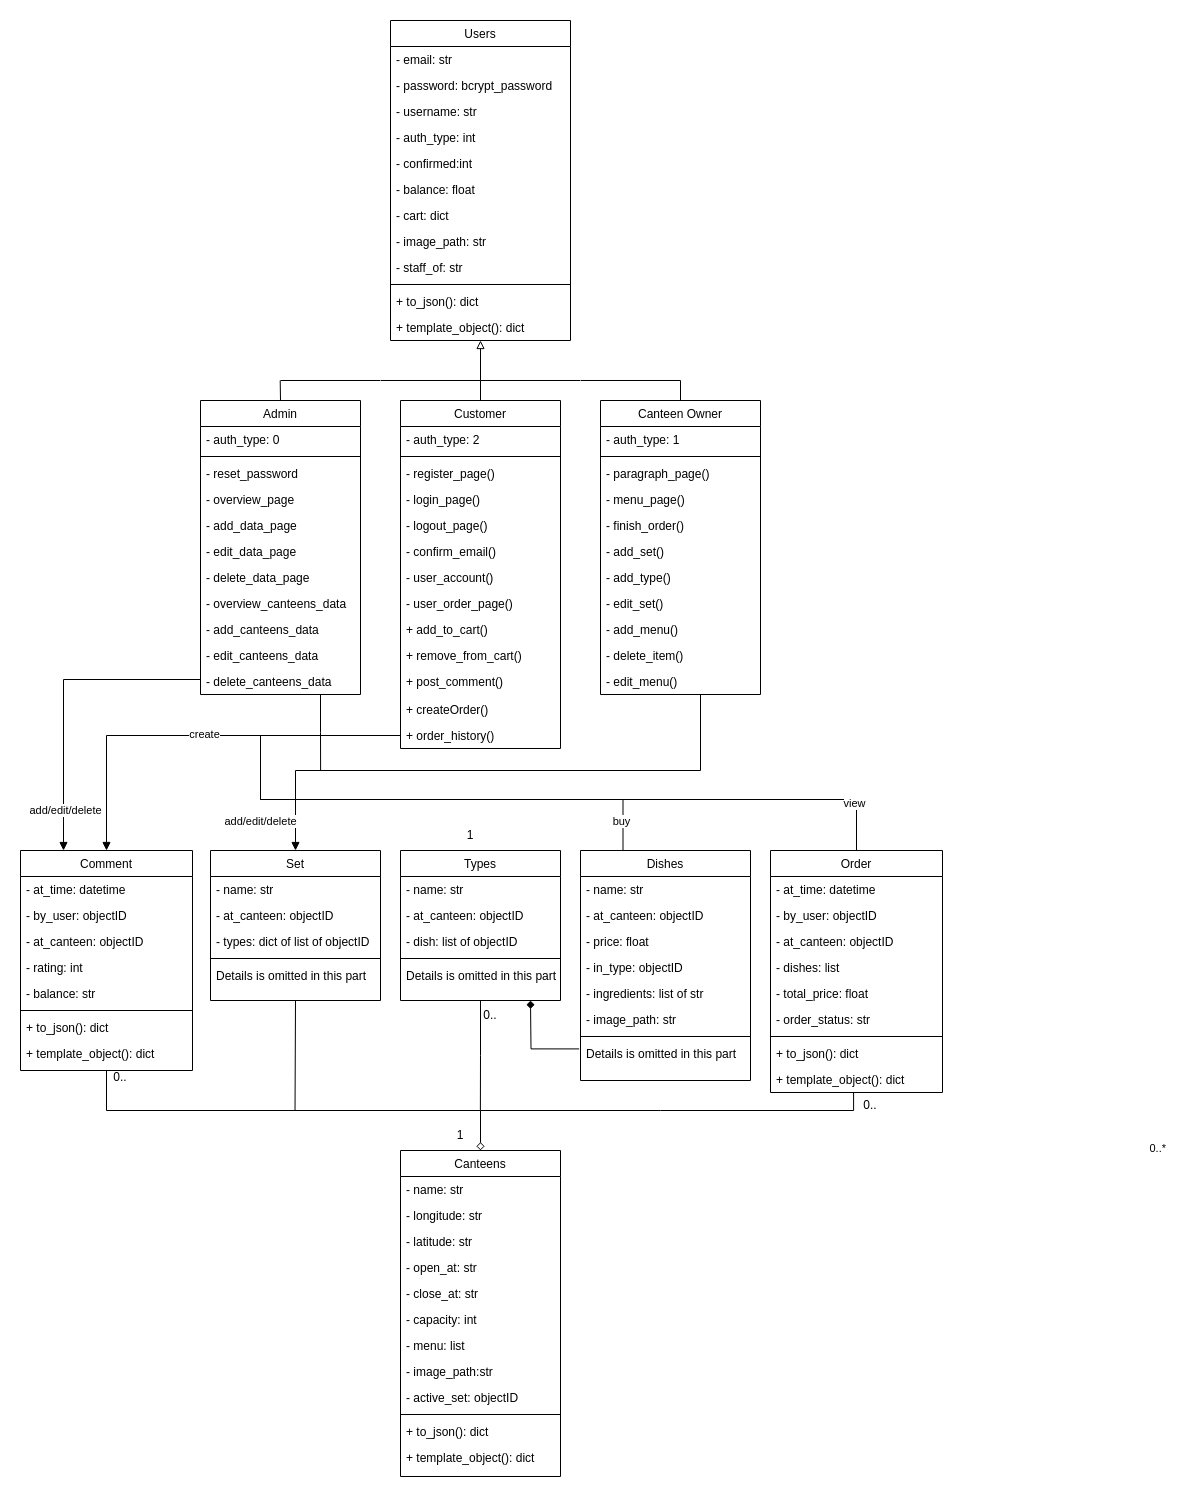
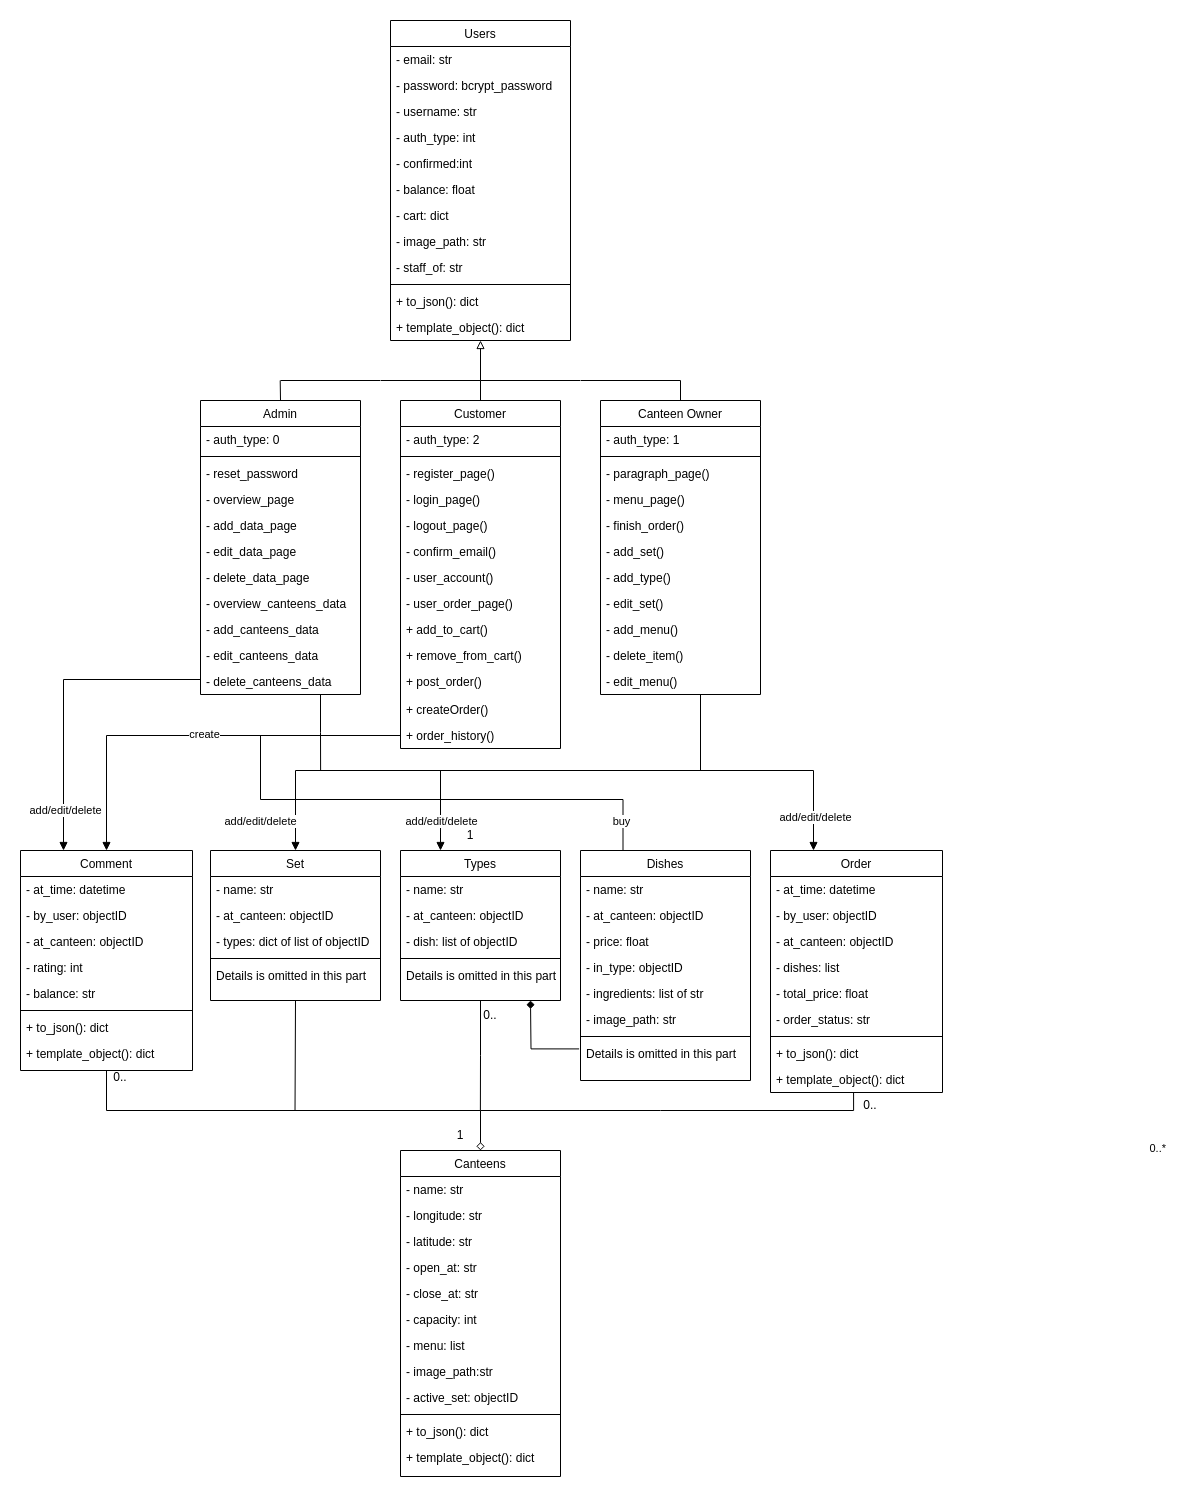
node "+ post_comment()": label "+ post_comment()" -> "+ post_order()"
edge "Types" -- "Order": added, labels "add/edit/delete", "add/edit/delete"
edge "+ order_history()" -- "Order": removed, label "view"
